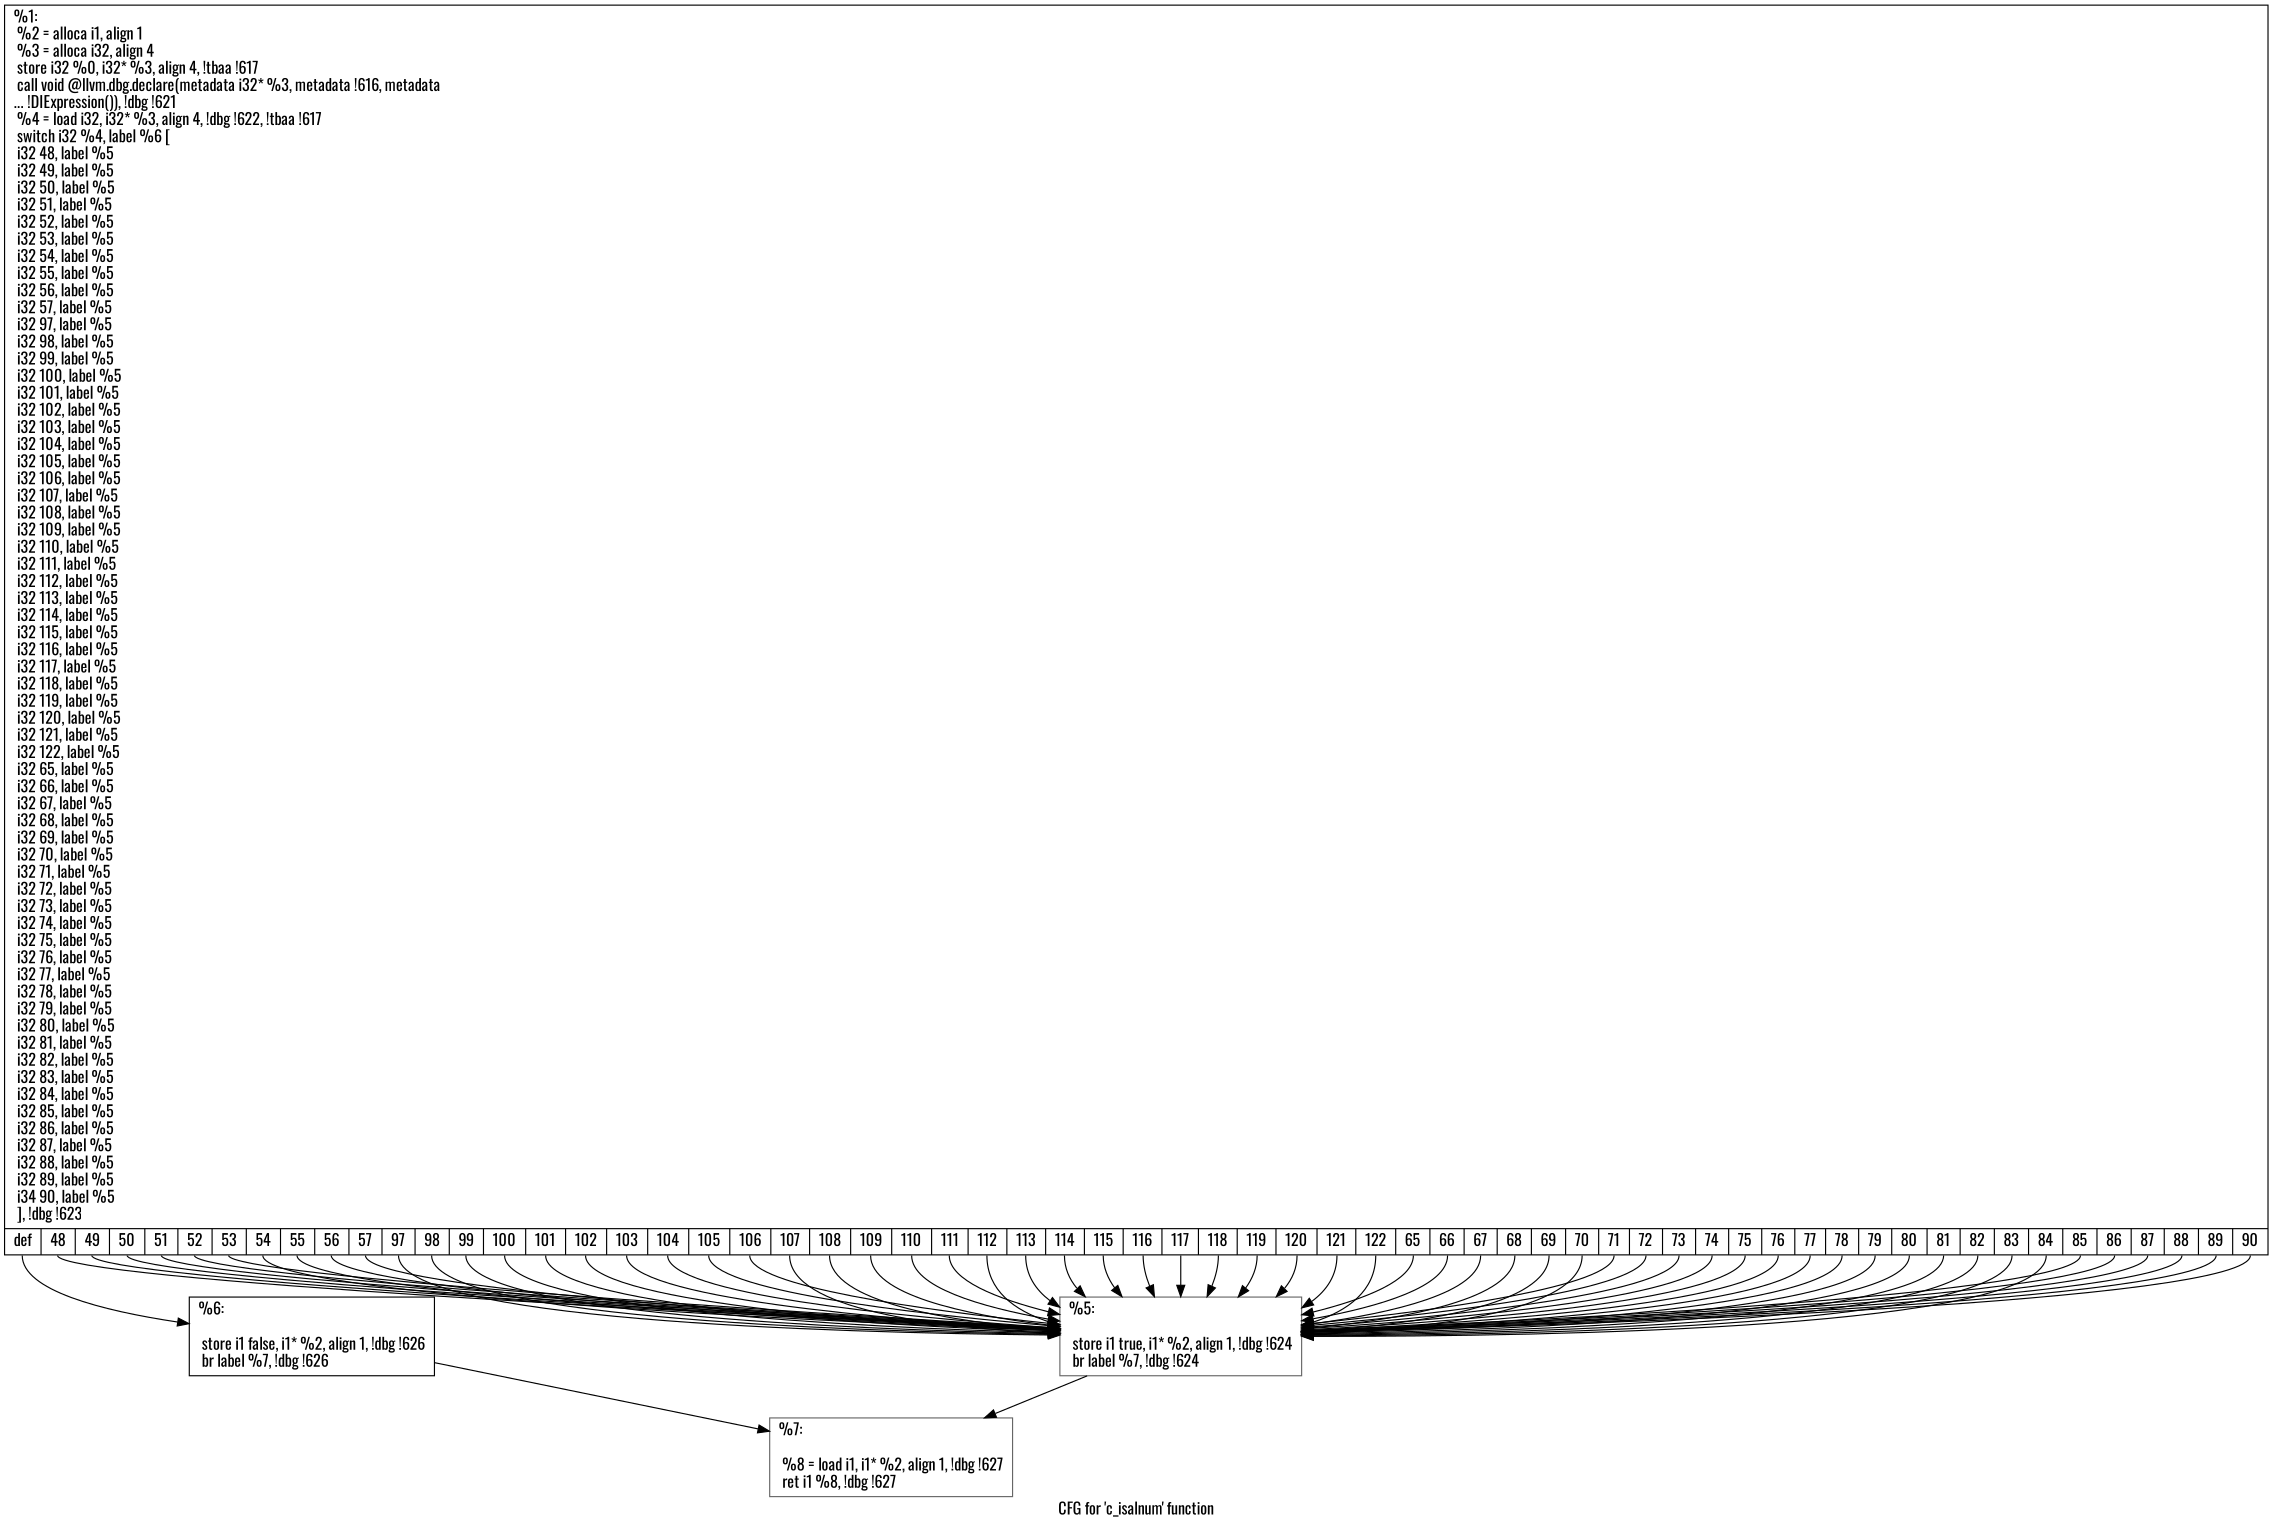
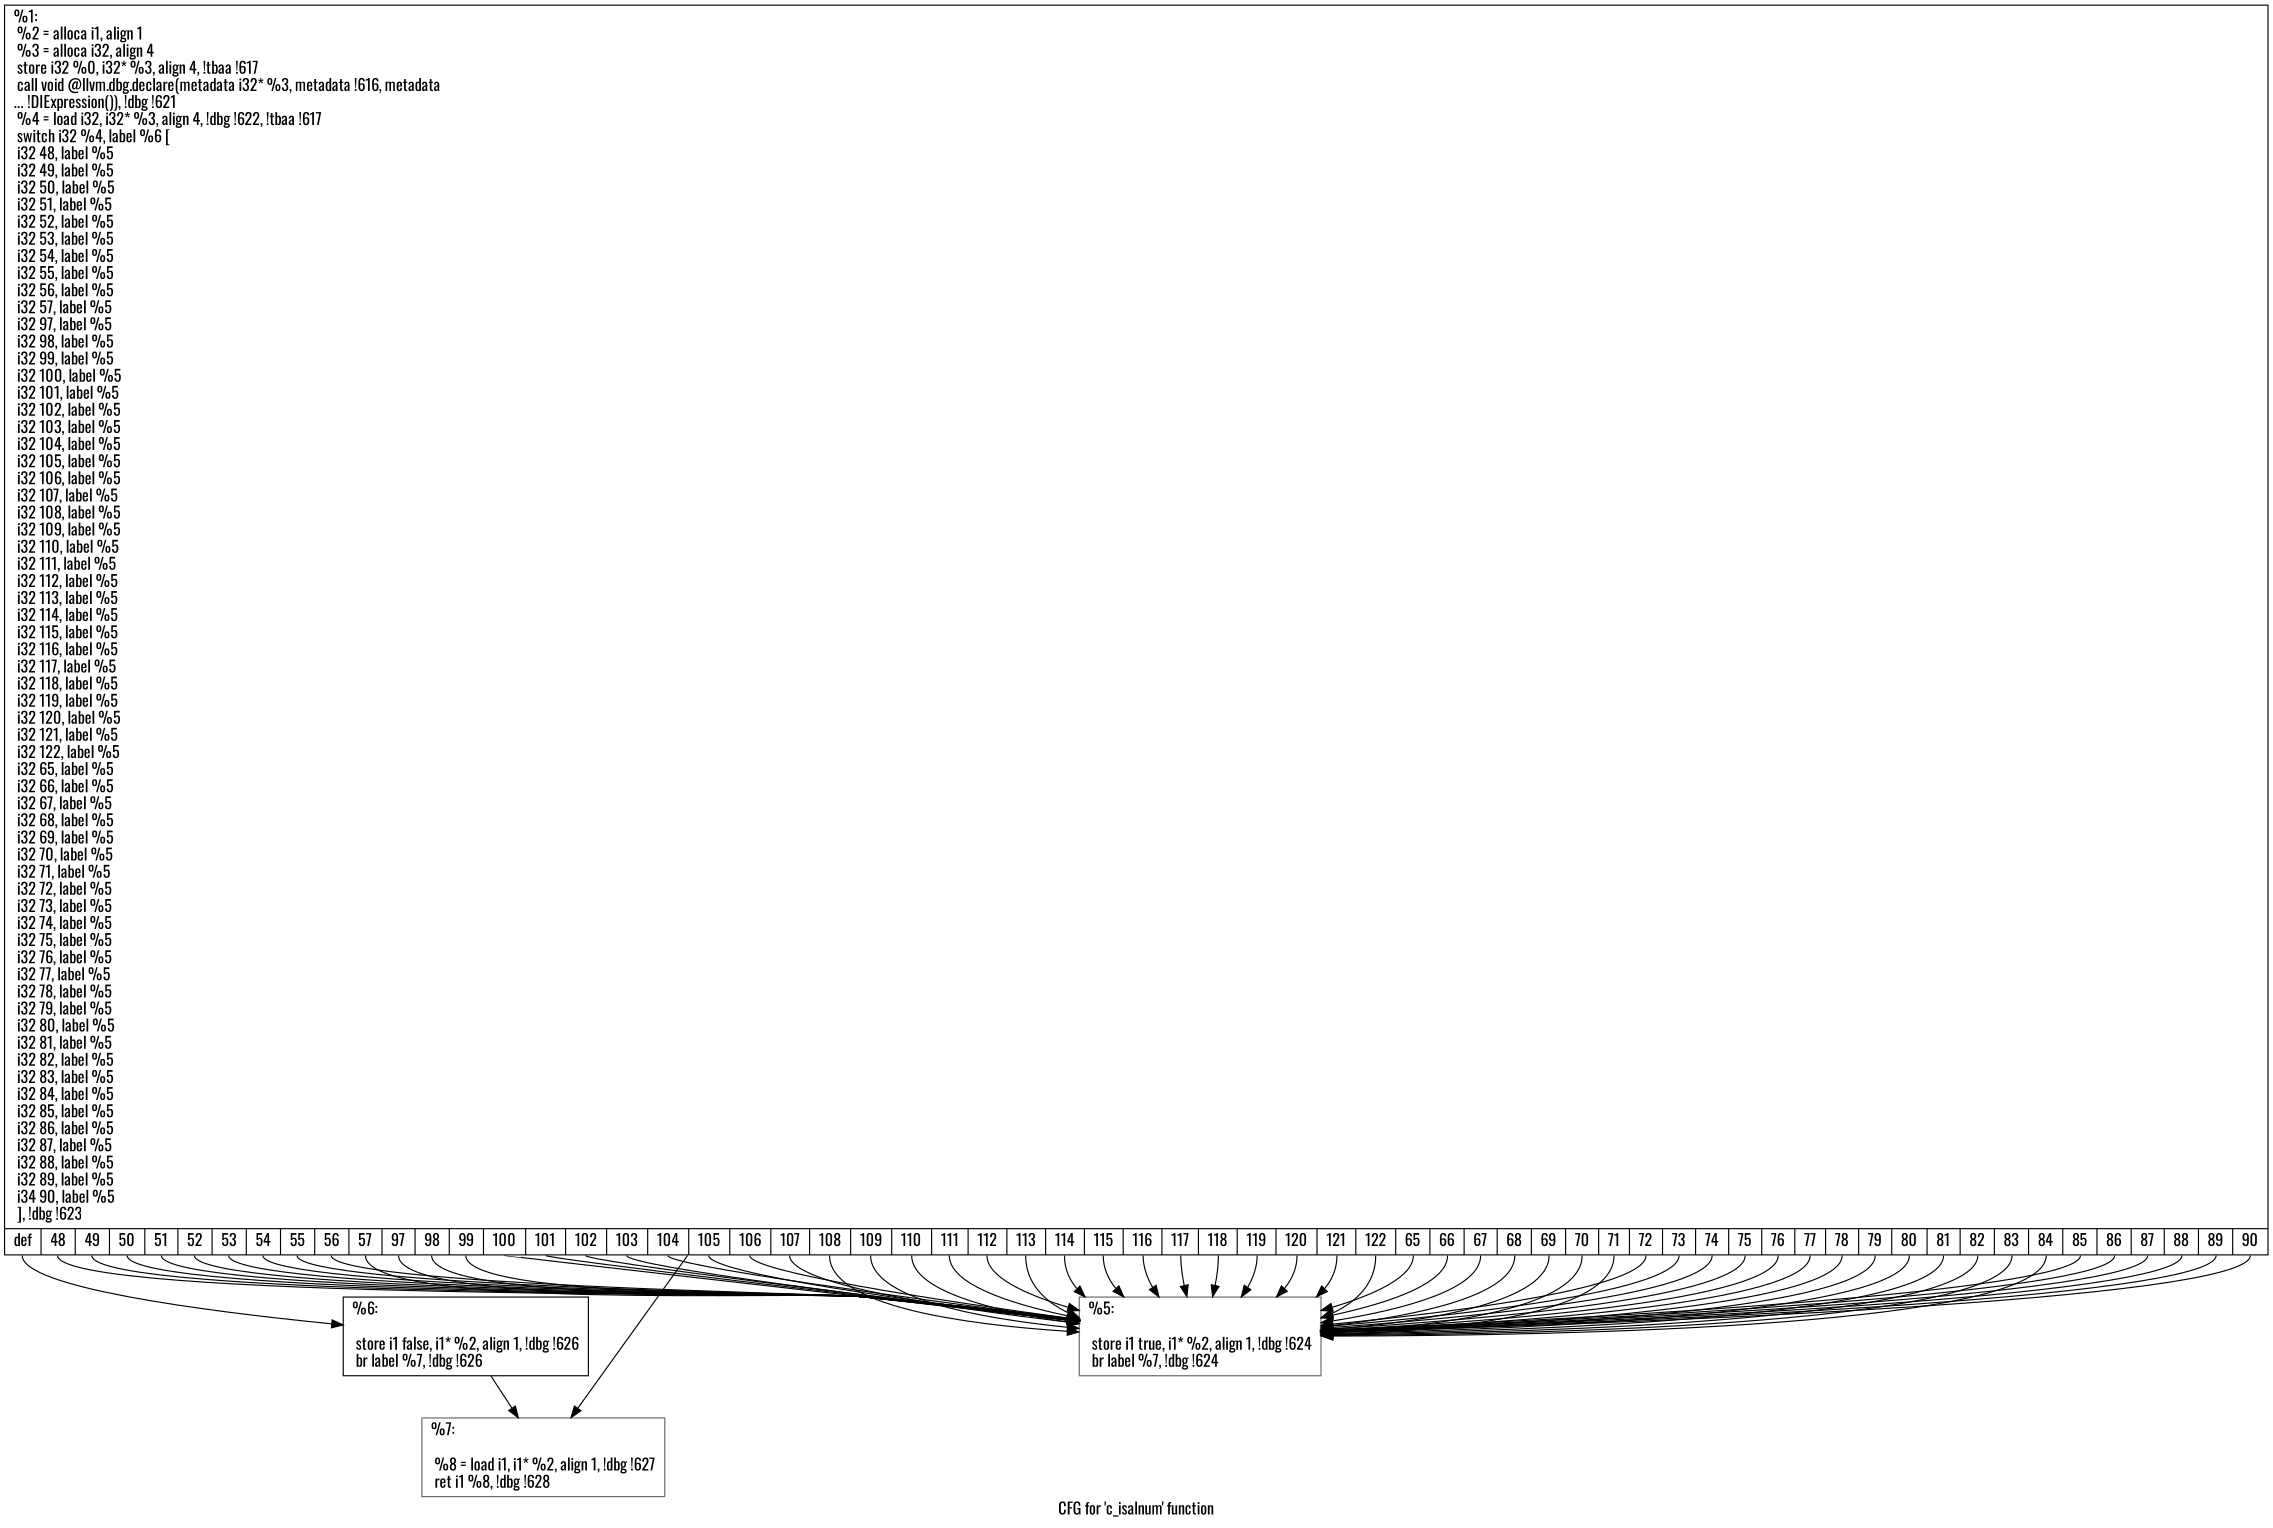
edge "%5:" -> "%7:": now "%1:" -> "%7:"
node "%7:": text "ret i1 %8, !dbg !627" -> "ret i1 %8, !dbg !628"
